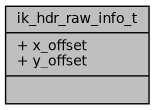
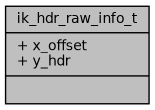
node "ik_hdr_raw_info_t": text "+ y_offset" -> "+ y_hdr"
